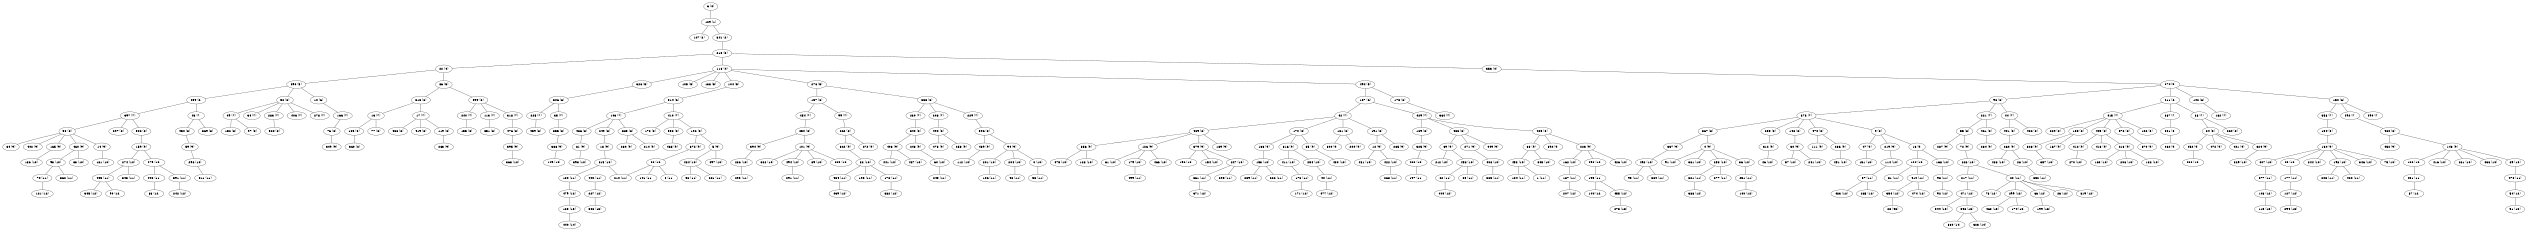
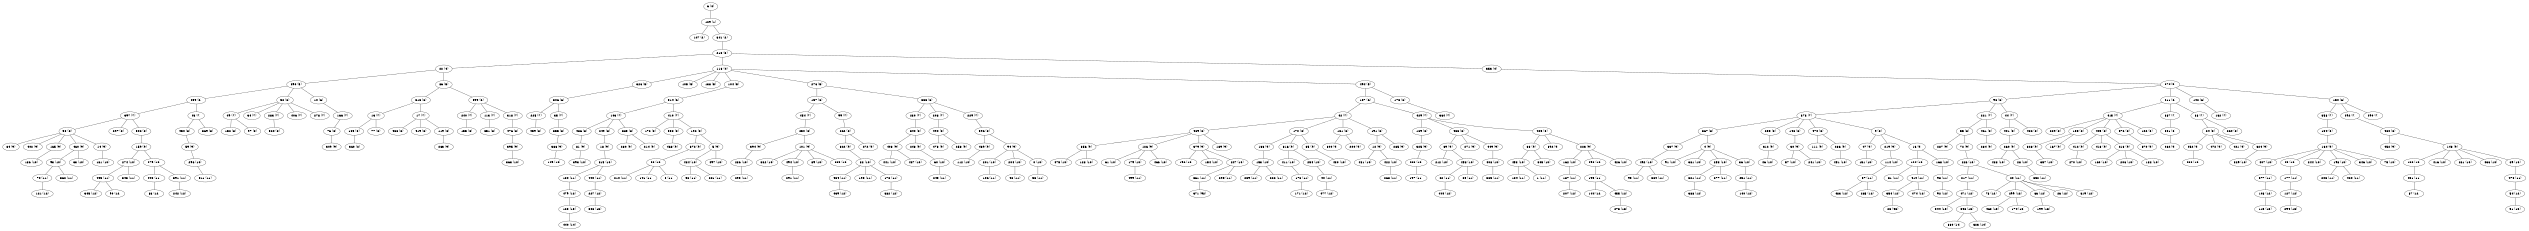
edge "271 (9)" -- "408 (10)": now "449 (9)" -- "408 (10)"
edge "315 (10)" -- "210 (11)": now "315 (10)" -- "440 (11)"
node "371 (12)": label "371 (12)" -> "371 (92)"
